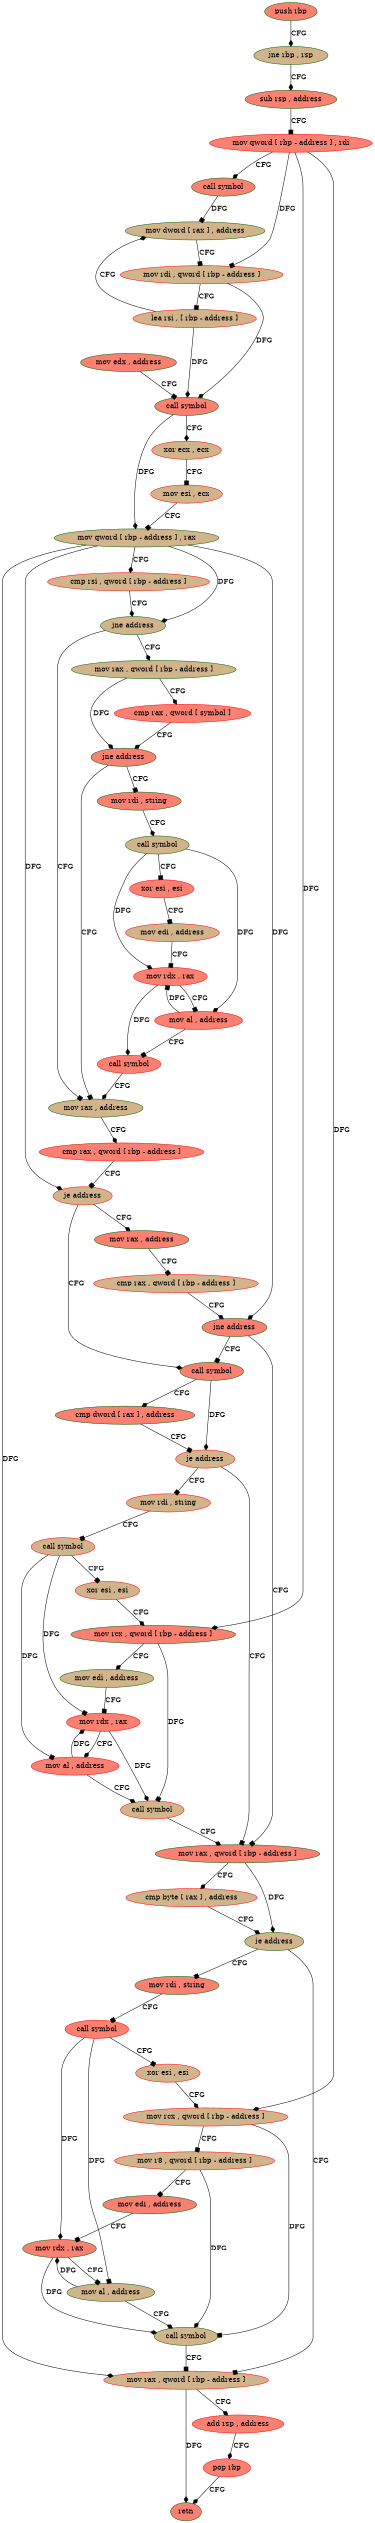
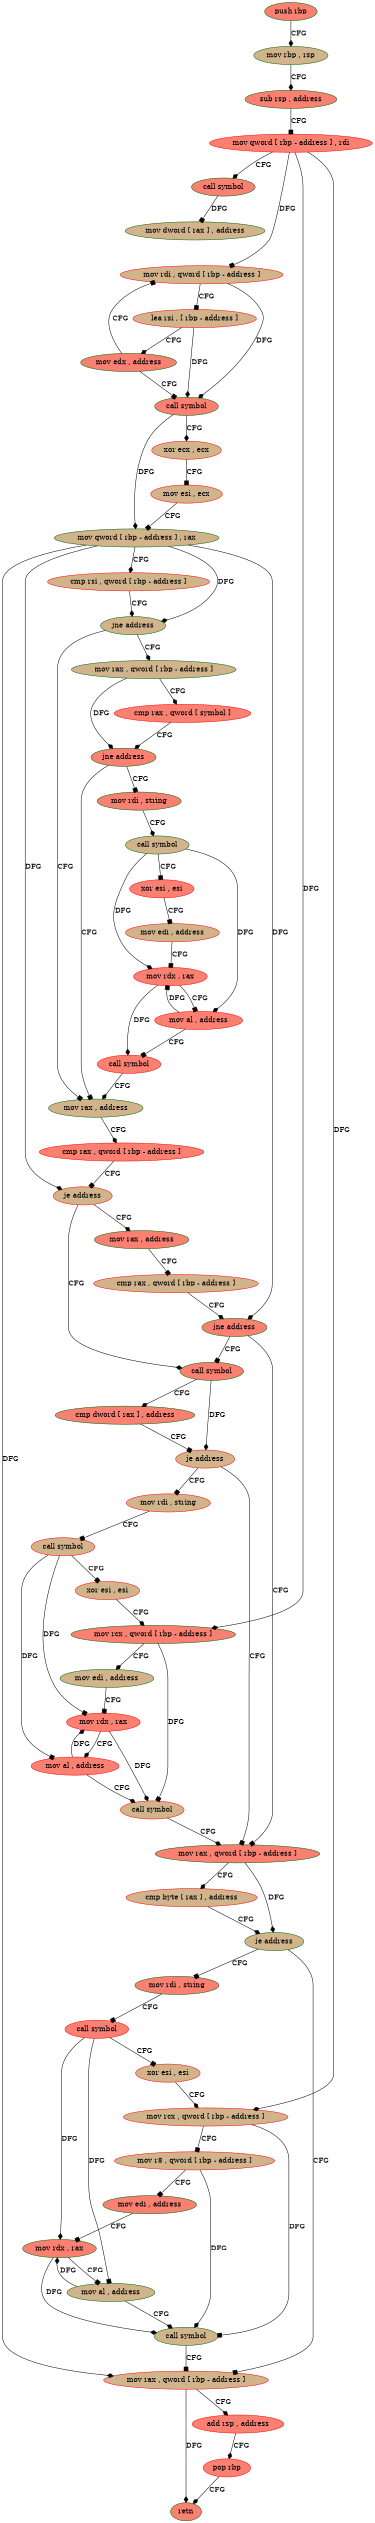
node "jne rbp , rsp": label "jne rbp , rsp" -> "mov rbp , rsp"
edge "mov dword [ rax ] , address" -> "mov rdi , qword [ rbp - address ]": now "mov edx , address" -> "mov rdi , qword [ rbp - address ]"
edge "lea rsi , [ rbp - address ]" -> "mov dword [ rax ] , address": now "lea rsi , [ rbp - address ]" -> "mov edx , address"
